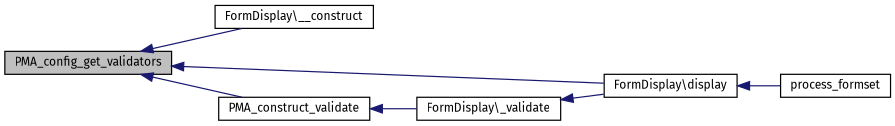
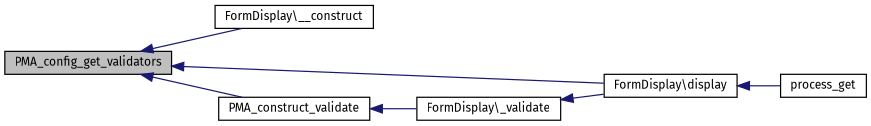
node "process_formset": label "process_formset" -> "process_get"
